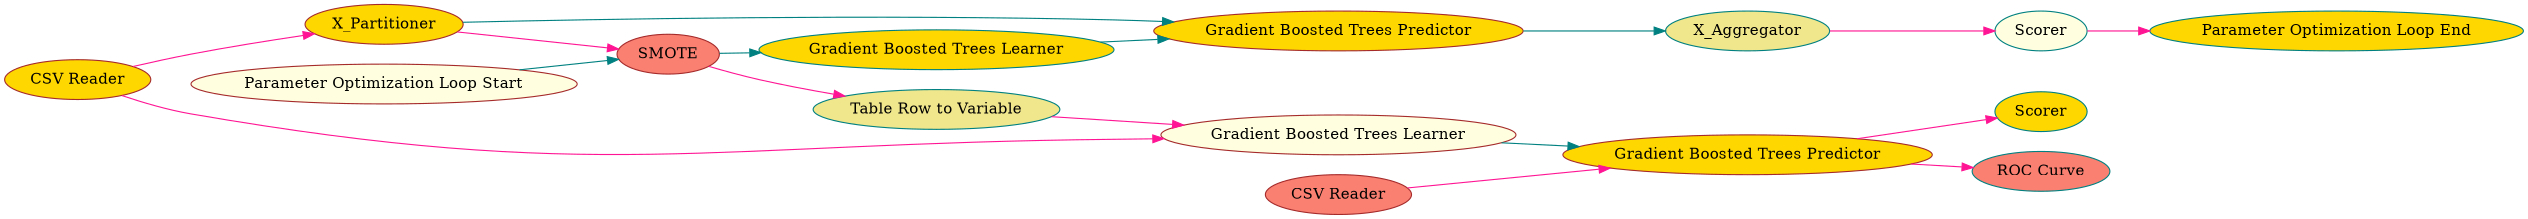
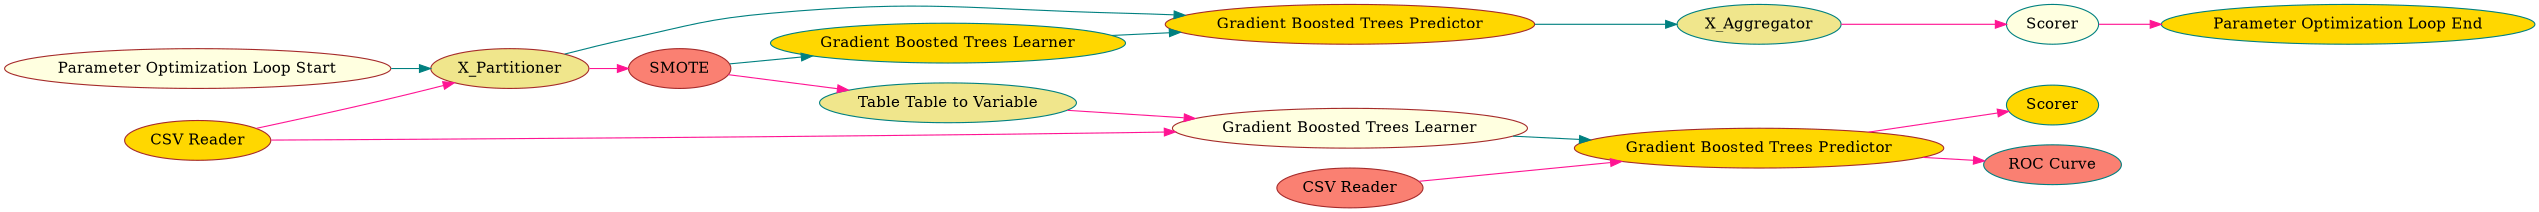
node "X_Partitioner": fillcolor gold -> khaki
edge "Parameter Optimization Loop Start" -> "SMOTE": now "Parameter Optimization Loop Start" -> "X_Partitioner"
node "Table Row to Variable": label "Table Row to Variable" -> "Table Table to Variable"
